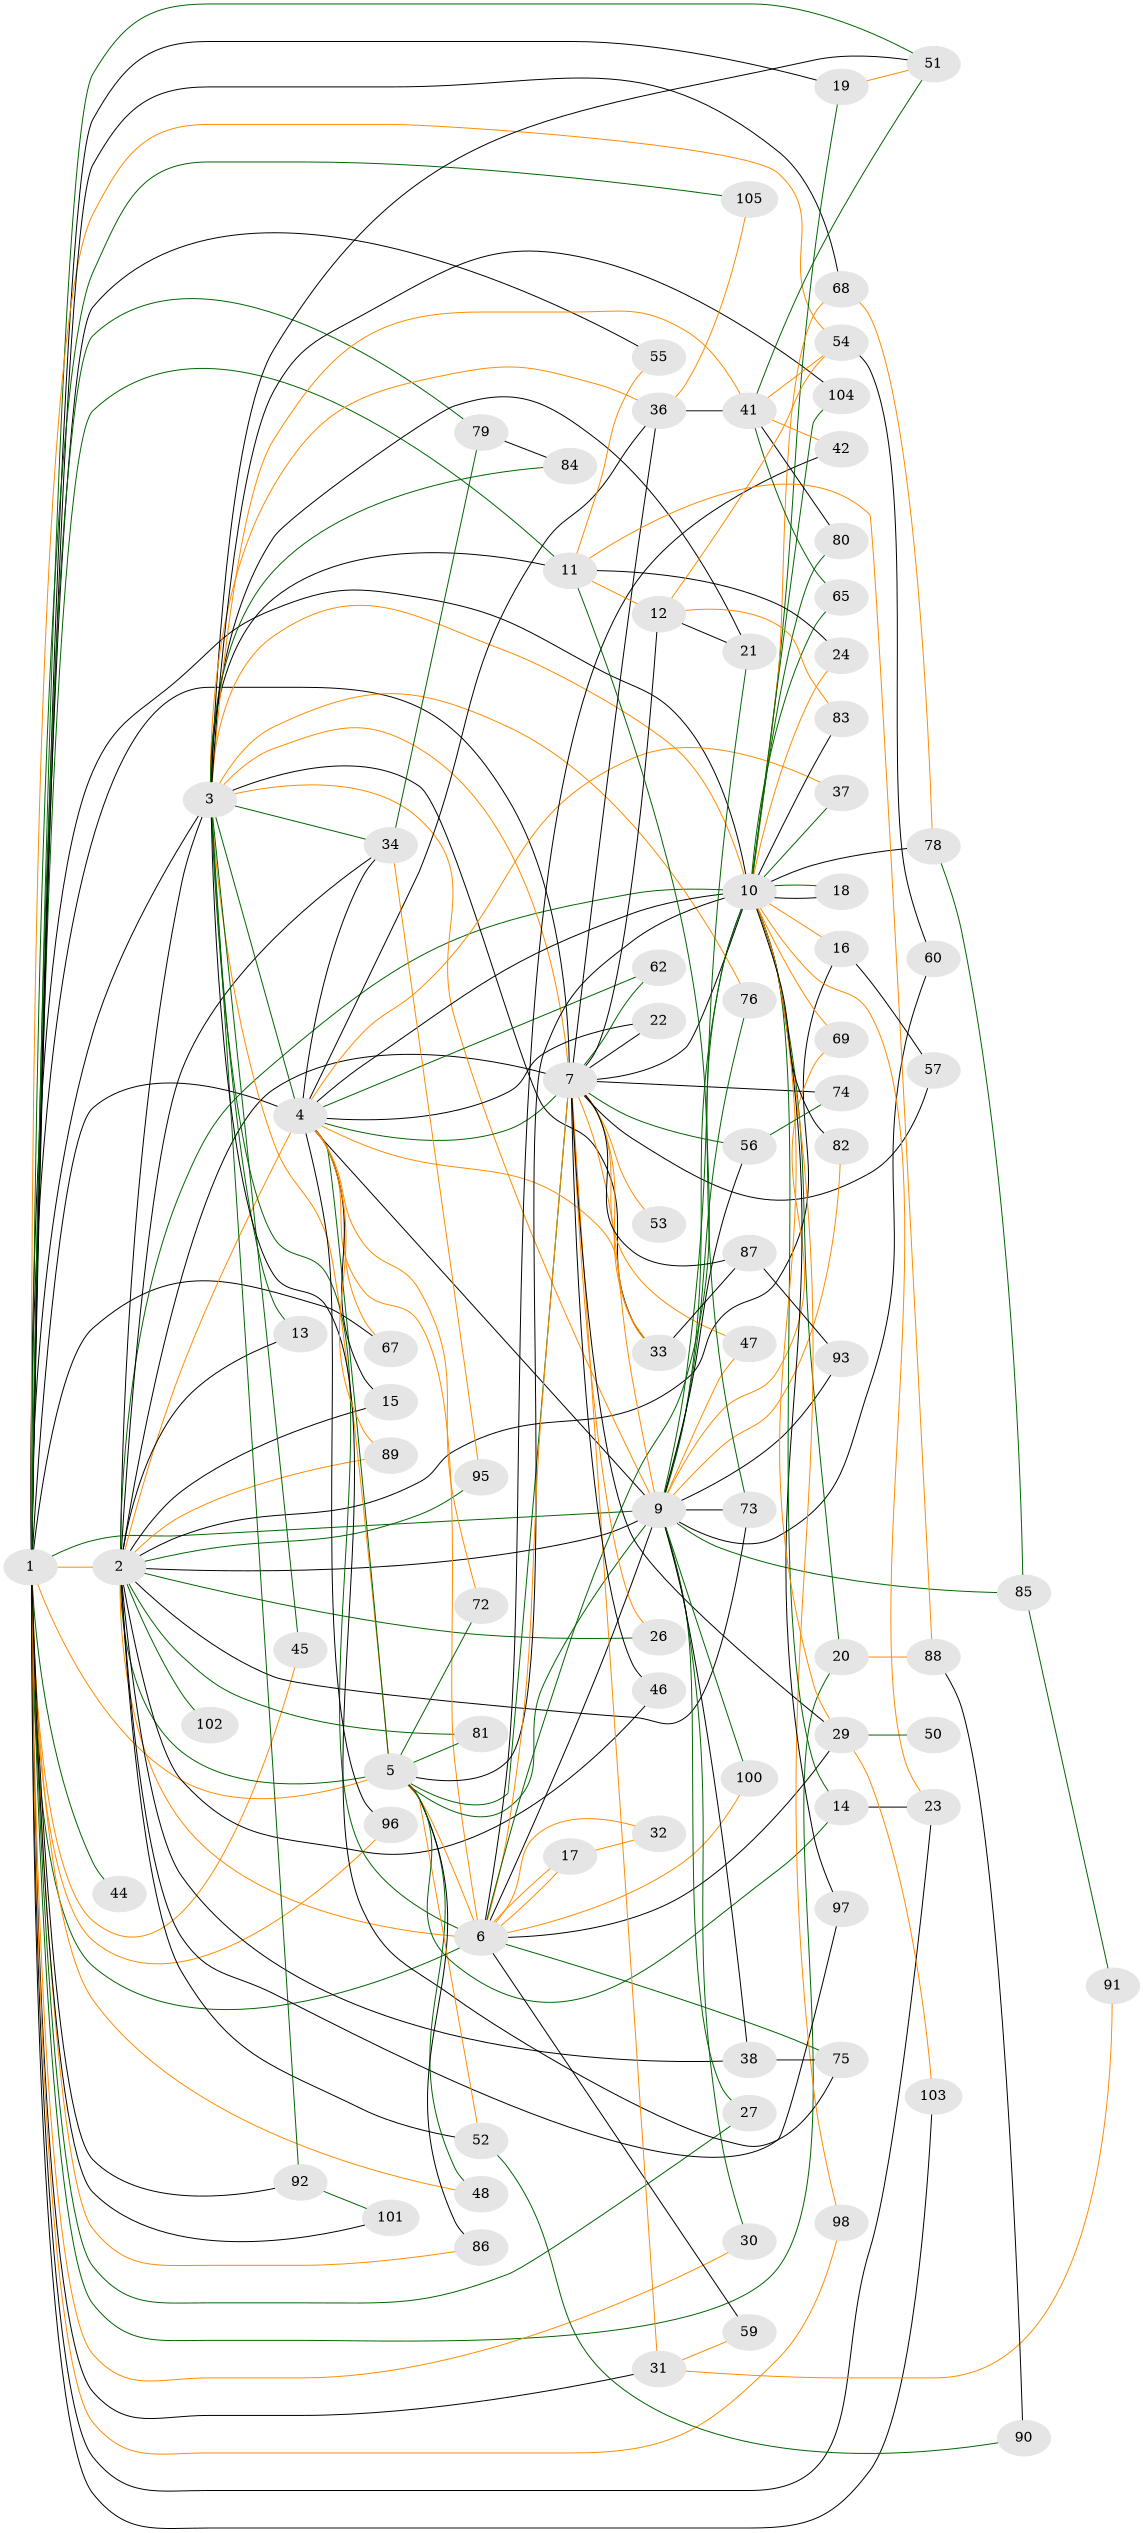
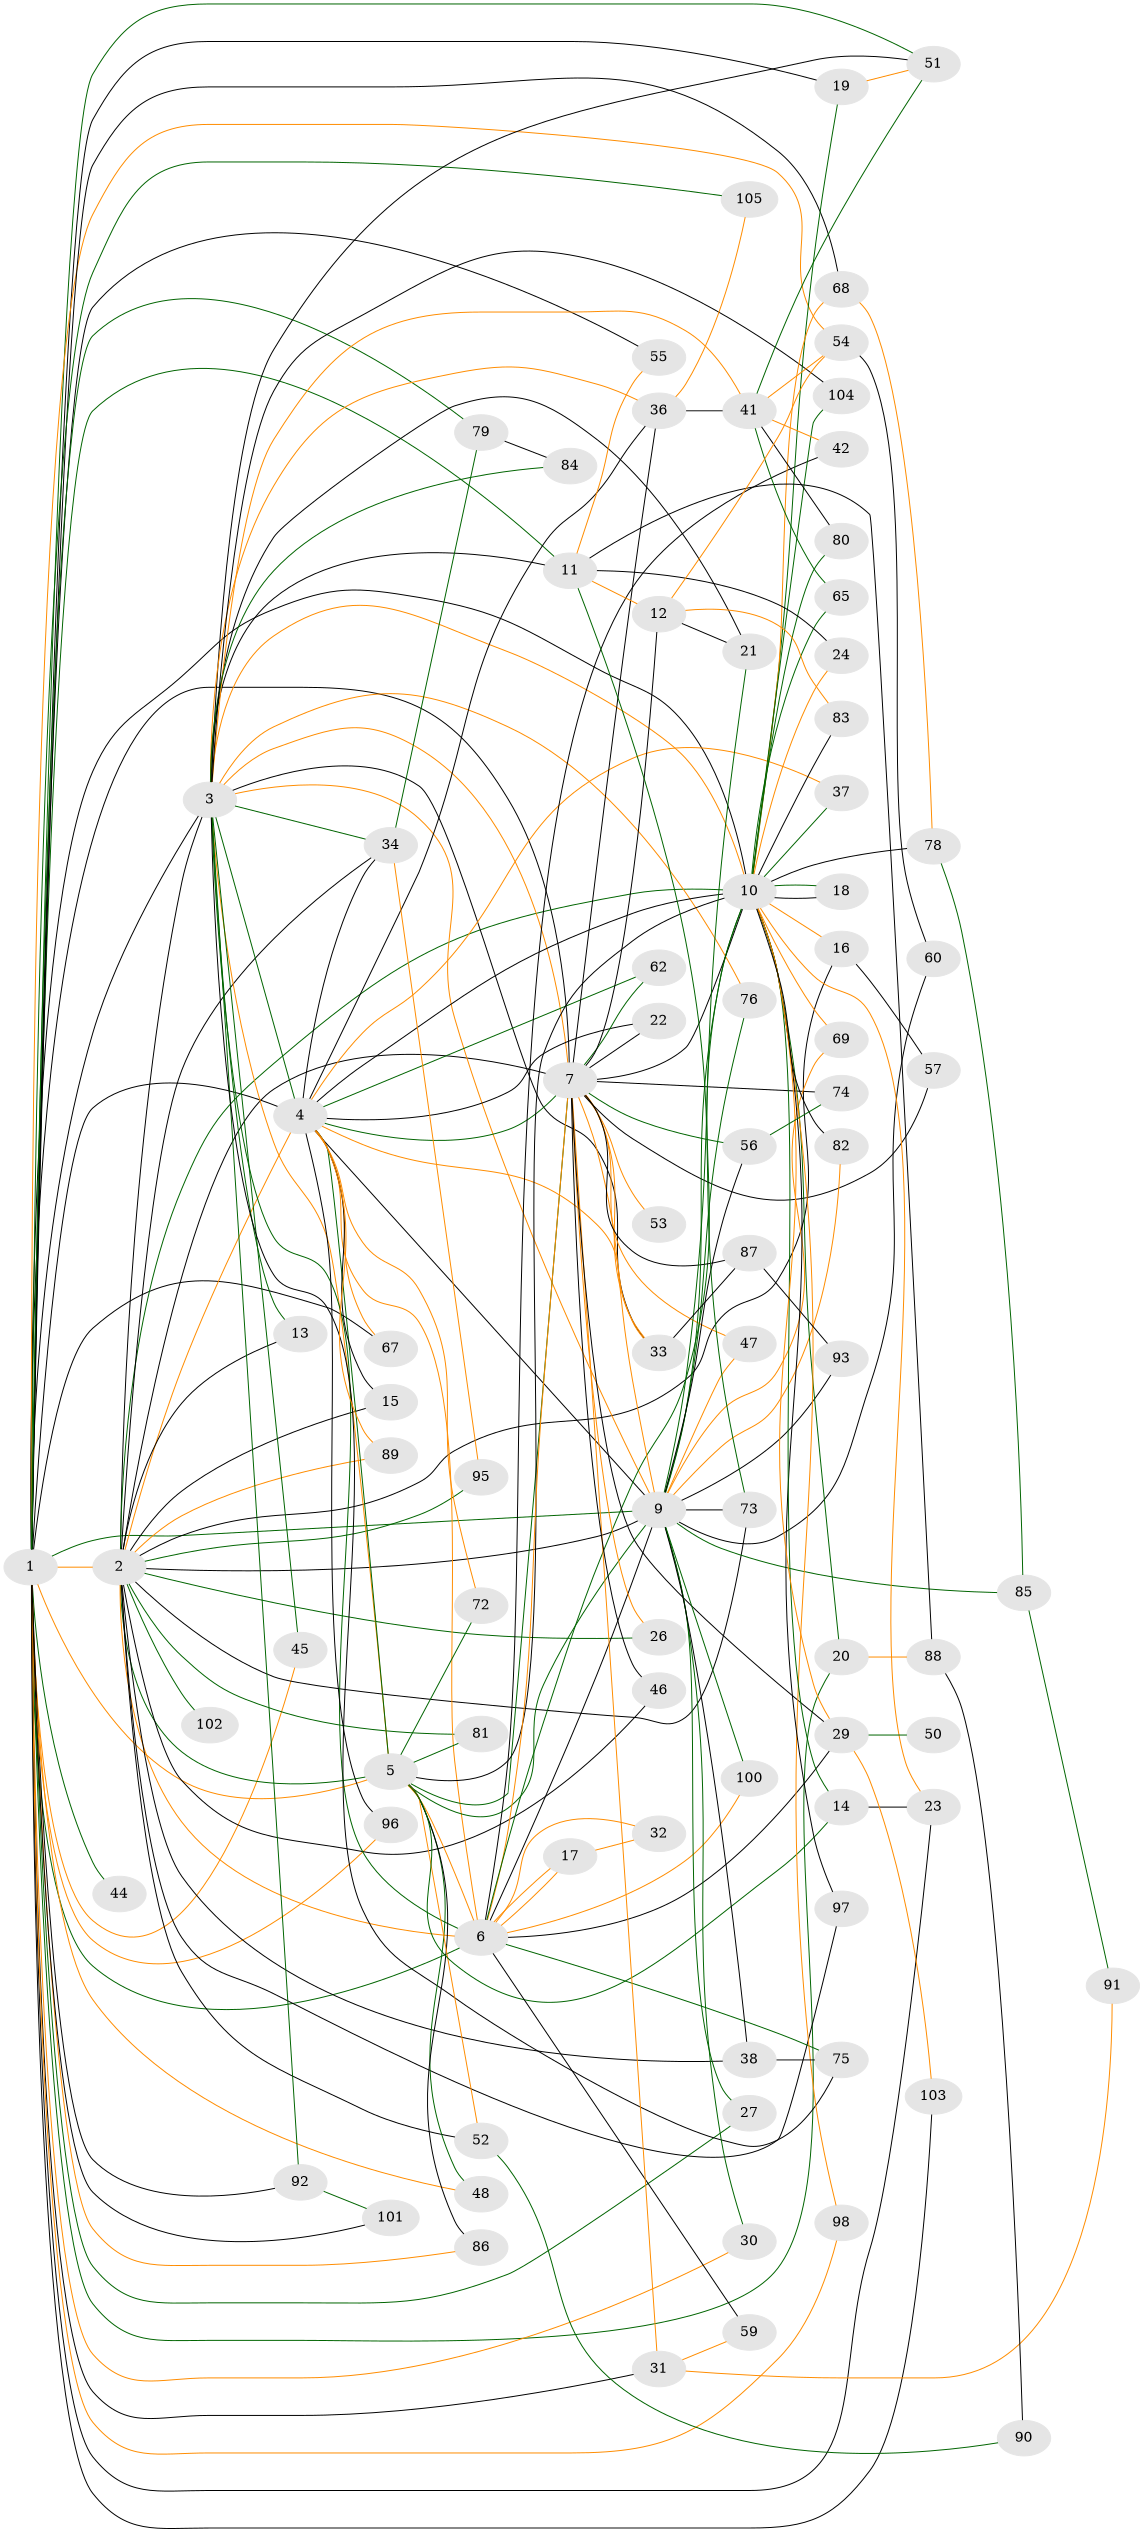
edge "11" -- "88": color darkorange -> black
